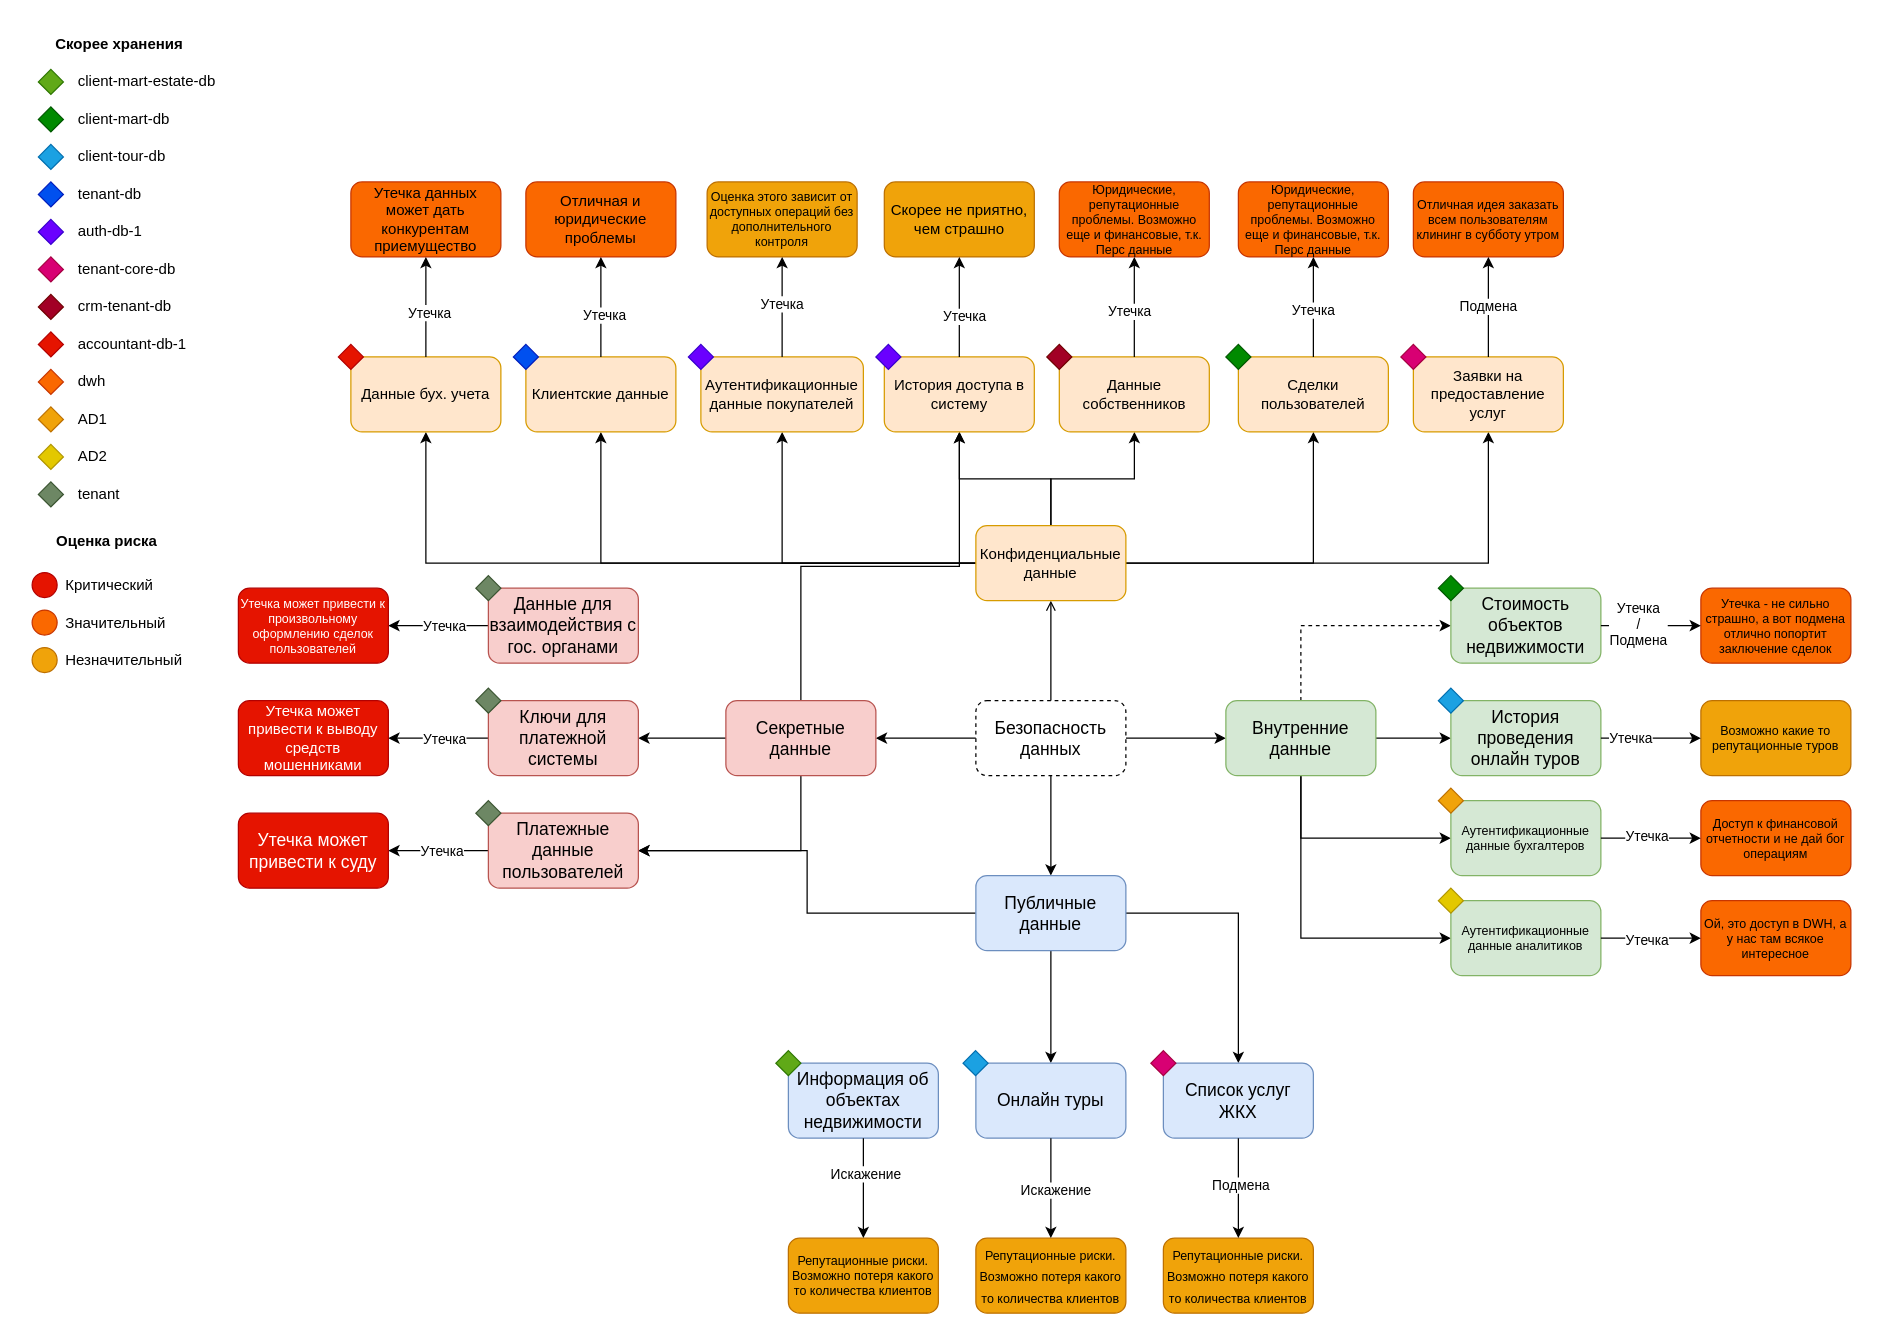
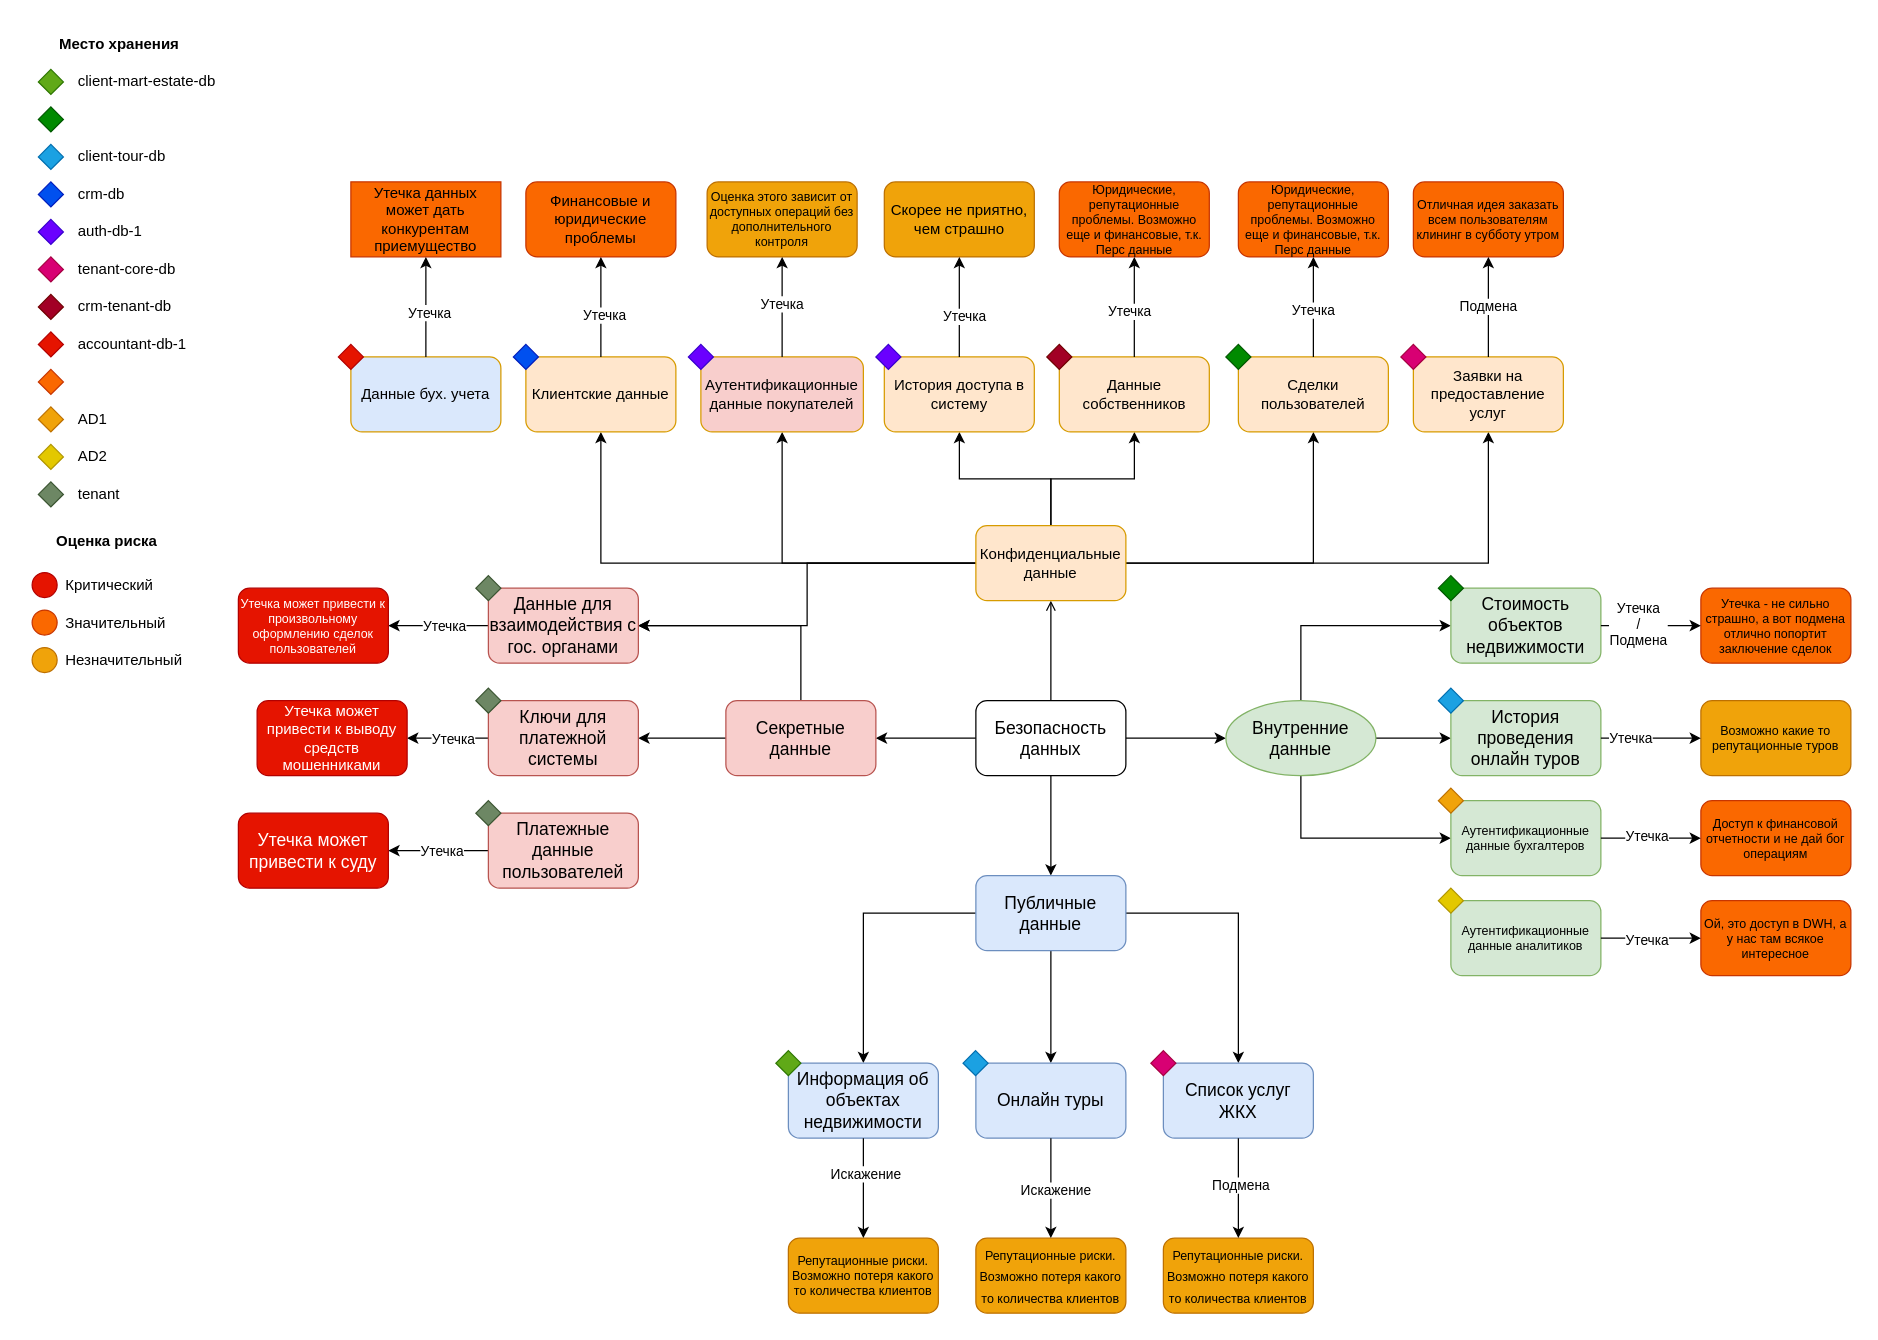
node "Скорее хранения": label "Скорее хранения" -> "Место хранения"
node "client-mart-db": removed
node "tenant-db": label "tenant-db" -> "crm-db"
node "Утечка данных может дать конкурентам приемущество": shape rounded rectangle -> rectangle
node "Отличная и юридические проблемы": label "Отличная и юридические проблемы" -> "Финансовые и юридические проблемы"
node "dwh": removed
node "Данные бух. учета": fillcolor #ffe6cc -> #dae8fc
node "Аутентификационные данные покупателей": fillcolor #ffe6cc -> #f8cecc
edge "Конфиденциальные данные" -> "Данные бух. учета": now "Конфиденциальные данные" -> "Данные для взаимодействия с гос. органами"
edge "Секретные данные" -> "История доступа в систему": now "Секретные данные" -> "Данные для взаимодействия с гос. органами"
edge "Внутренние данные" -> "Стоимость объектов недвижимости": style dashed -> solid
node "Утечка может привести к выводу средств мошенниками": moved (313, 738) -> (332, 738)
node "Безопасность данных": style dashed -> solid
node "Внутренние данные": shape rounded rectangle -> ellipse
edge "Секретные данные" -> "Платежные данные пользователей": removed
edge "Публичные данные" -> "Платежные данные пользователей": now "Публичные данные" -> "Информация об объектах недвижимости"
edge "Внутренние данные" -> "Аутентификационные данные аналитиков": removed
